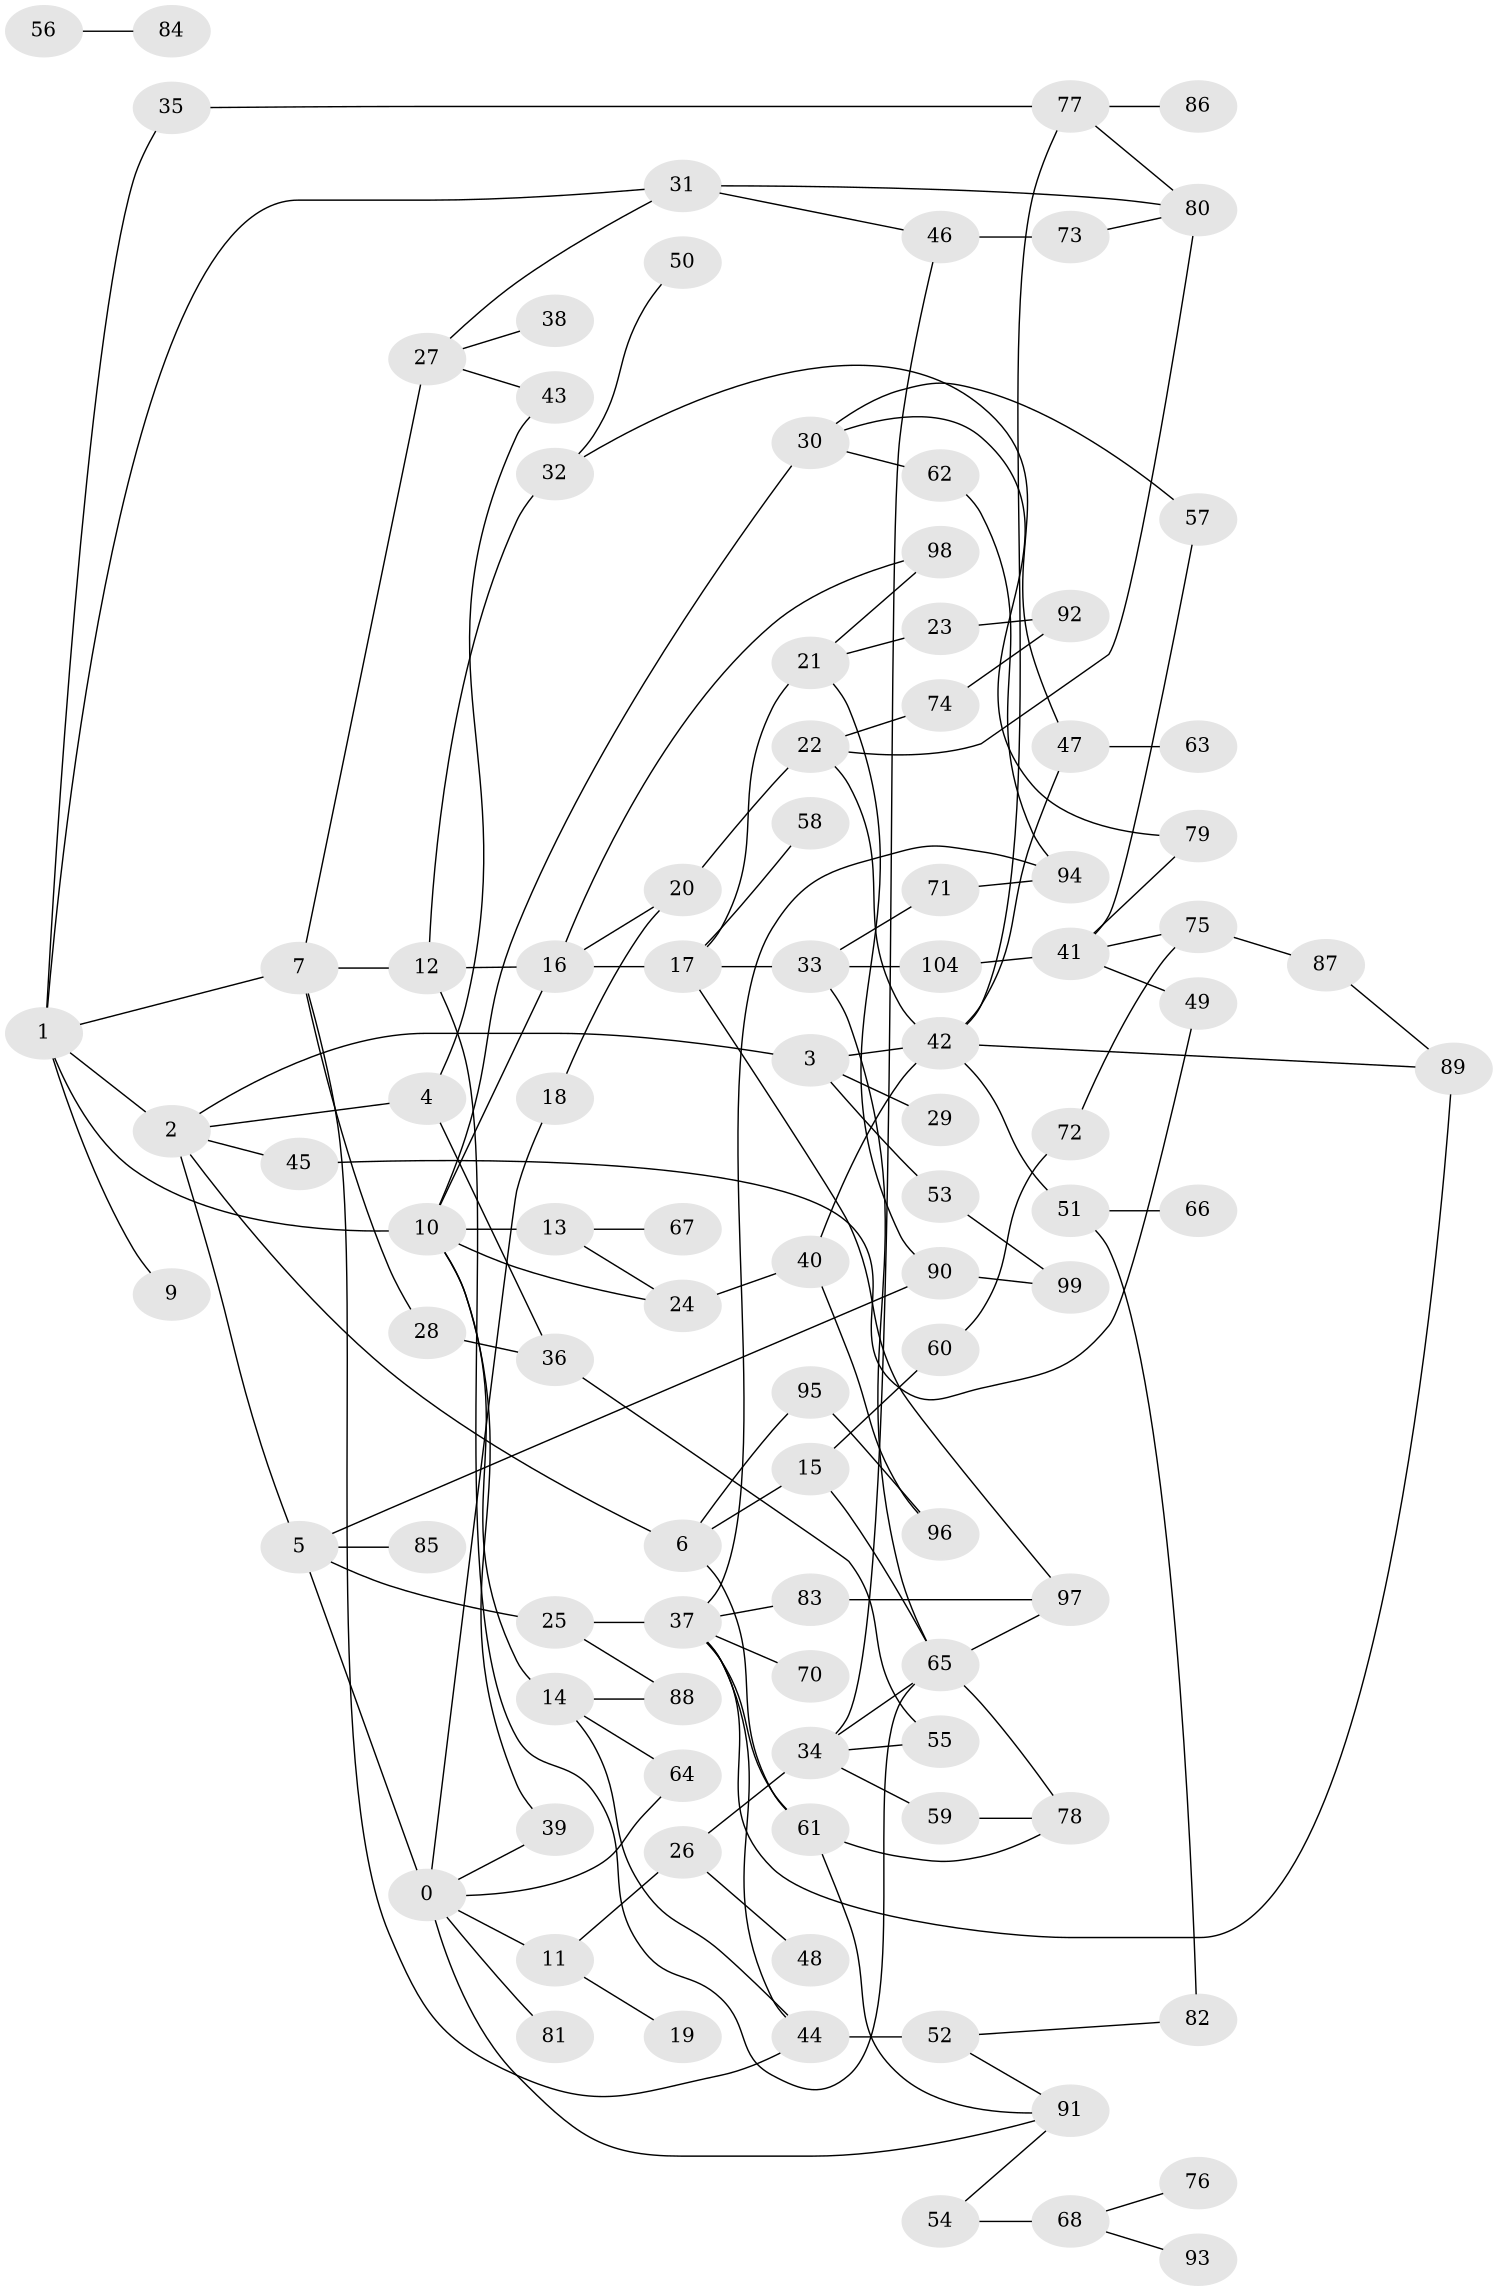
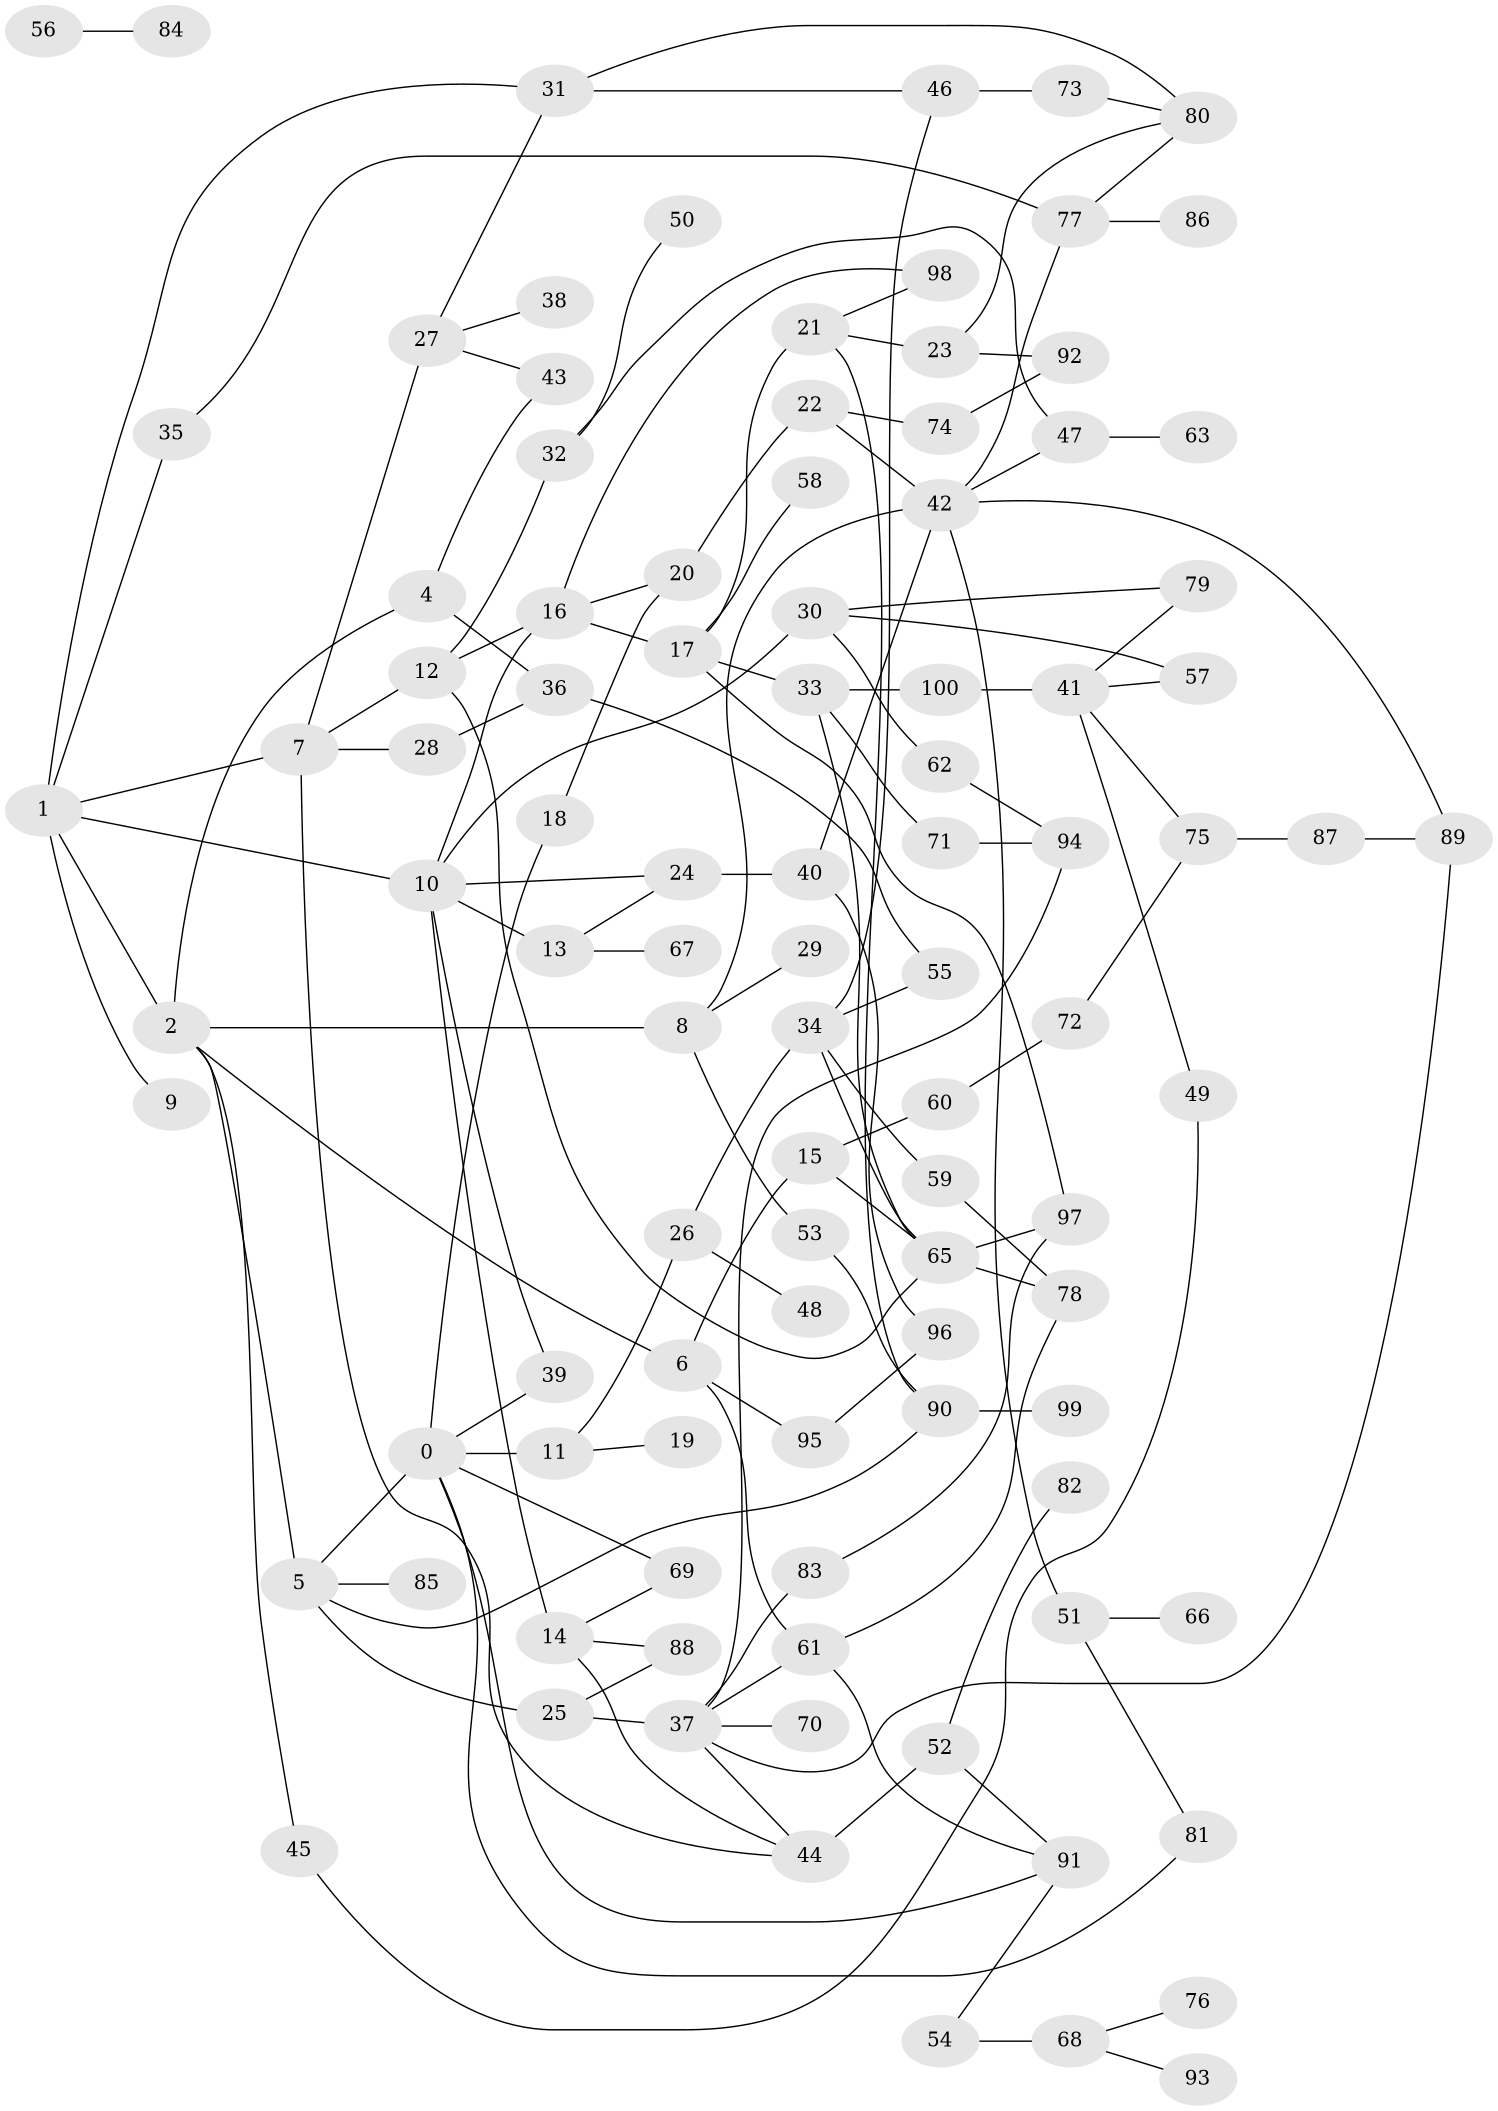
edge "80" -- "22": now "80" -- "23"
node "104": label "104" -> "100"
node "3": label "3" -> "8"
edge "53" -- "99": now "53" -- "90"
edge "51" -- "82": now "51" -- "81"
node "64": label "64" -> "69"
